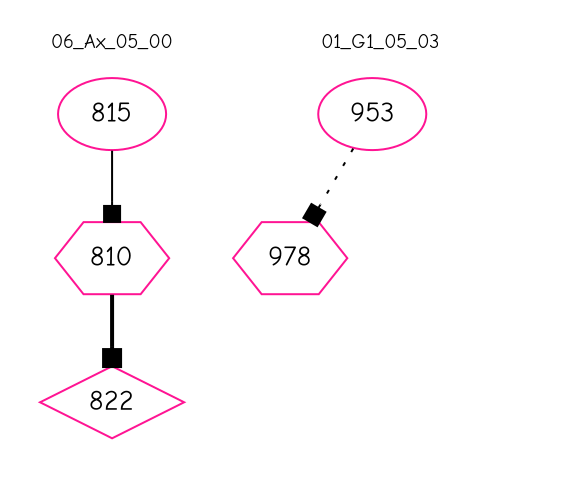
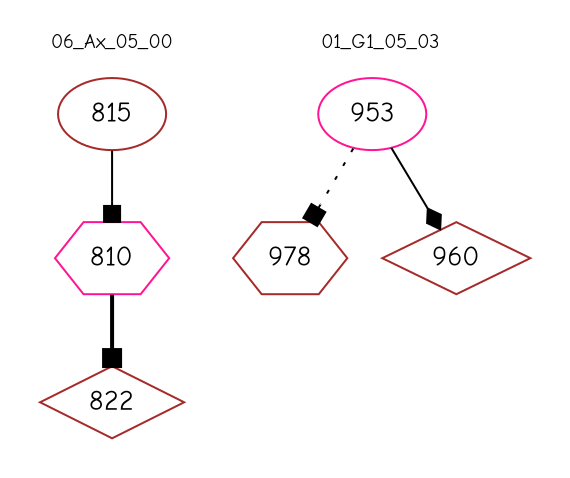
node "815": color deeppink -> brown
node "978": color deeppink -> brown
node "960": added
node "822": color deeppink -> brown
